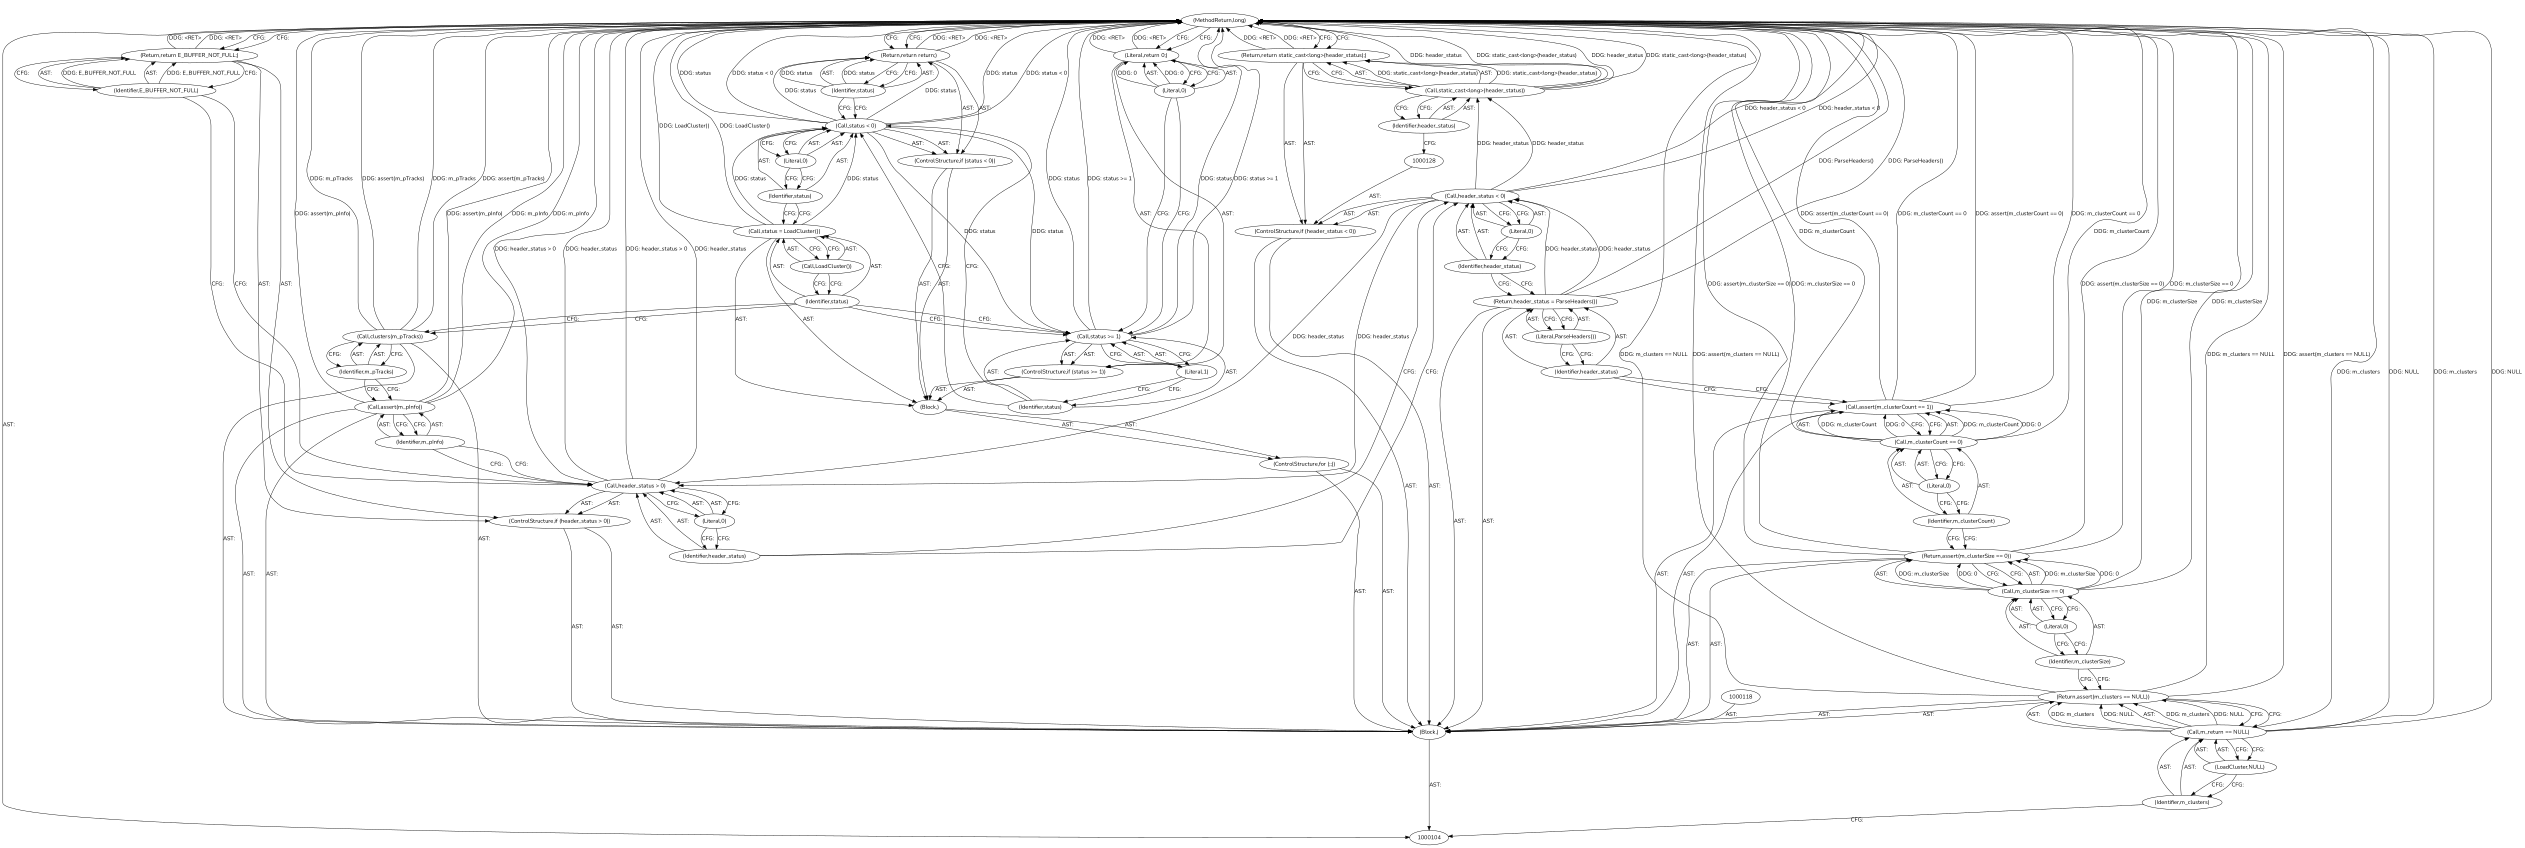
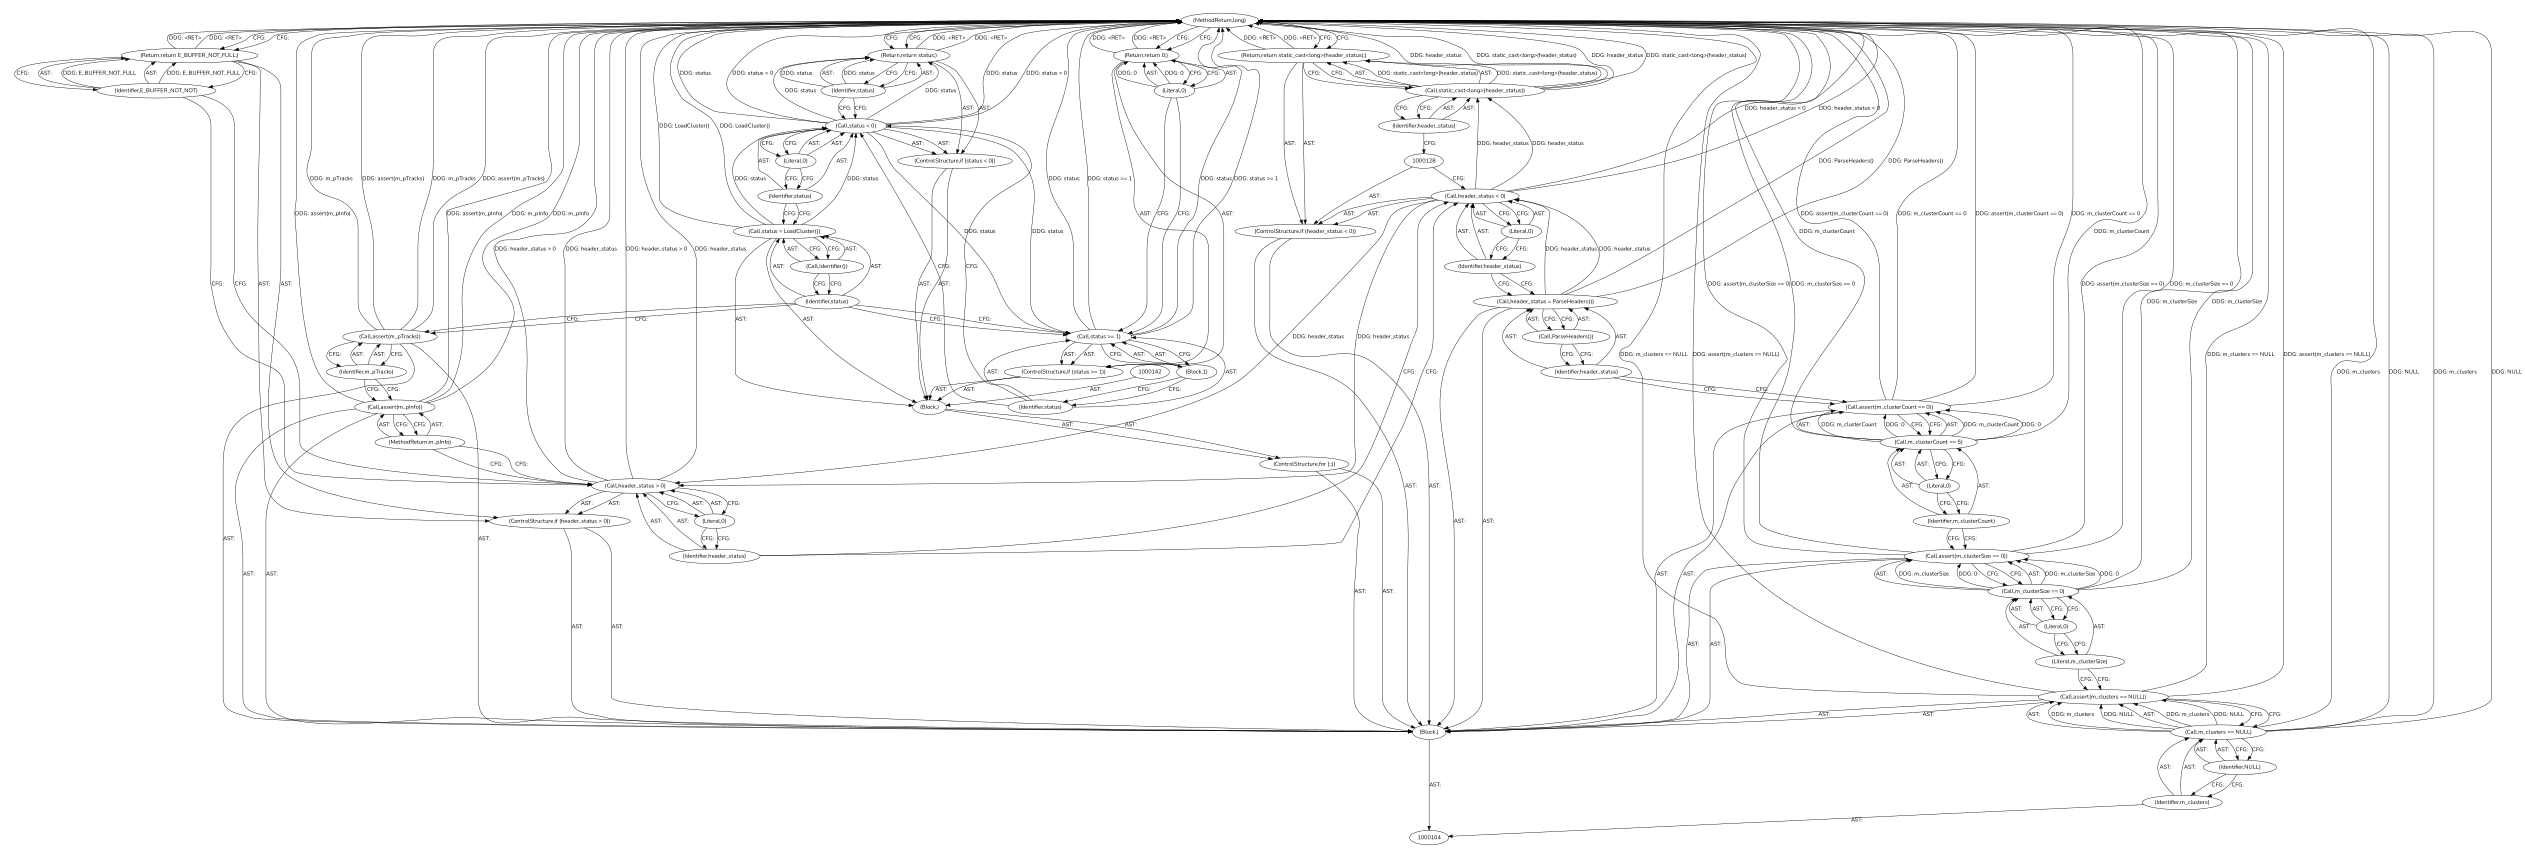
node "(Return,return return;)": label "(Return,return return;)" -> "(Return,return status;)"
node "(Literal,return 0;)": label "(Literal,return 0;)" -> "(Return,return 0;)"
node "(Identifier,E_BUFFER_NOT_FULL)": label "(Identifier,E_BUFFER_NOT_FULL)" -> "(Identifier,E_BUFFER_NOT_NOT)"
edge "1000128" -> "(Call,header_status < 0)": added, label "CFG:"
node "(Call,LoadCluster())": label "(Call,LoadCluster())" -> "(Call,Identifier())"
node "(Return,header_status = ParseHeaders())": label "(Return,header_status = ParseHeaders())" -> "(Call,header_status = ParseHeaders())"
node "(Call,clusters(m_pTracks))": label "(Call,clusters(m_pTracks))" -> "(Call,assert(m_pTracks))"
node "(Literal,ParseHeaders())": label "(Literal,ParseHeaders())" -> "(Call,ParseHeaders())"
node "1000142": added
node "(Literal,1)": label "(Literal,1)" -> "(Block,1)"
node "(Call,assert(m_clusterCount == 1))": label "(Call,assert(m_clusterCount == 1))" -> "(Call,assert(m_clusterCount == 0))"
node "(Identifier,m_pInfo)": label "(Identifier,m_pInfo)" -> "(MethodReturn,m_pInfo)"
node "(Call,m_clusterCount == 0)": label "(Call,m_clusterCount == 0)" -> "(Call,m_clusterCount == 5)"
edge "(MethodReturn,long)" -> "1000104": removed, label "AST:"
node "(Return,assert(m_clusterSize == 0))": label "(Return,assert(m_clusterSize == 0))" -> "(Call,assert(m_clusterSize == 0))"
node "(Identifier,m_clusterSize)": label "(Identifier,m_clusterSize)" -> "(Literal,m_clusterSize)"
node "1000118": removed
node "(Return,assert(m_clusters == NULL))": label "(Return,assert(m_clusters == NULL))" -> "(Call,assert(m_clusters == NULL))"
node "(Call,m_return == NULL)": label "(Call,m_return == NULL)" -> "(Call,m_clusters == NULL)"
node "(LoadCluster,NULL)": label "(LoadCluster,NULL)" -> "(Identifier,NULL)"
edge "(Identifier,m_clusters)" -> "1000104": label "CFG: " -> "AST: "
